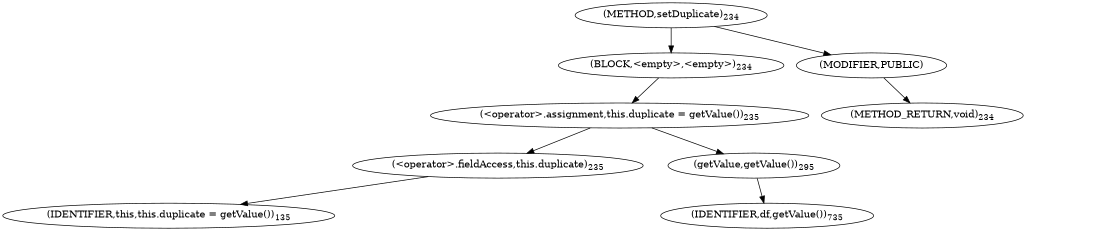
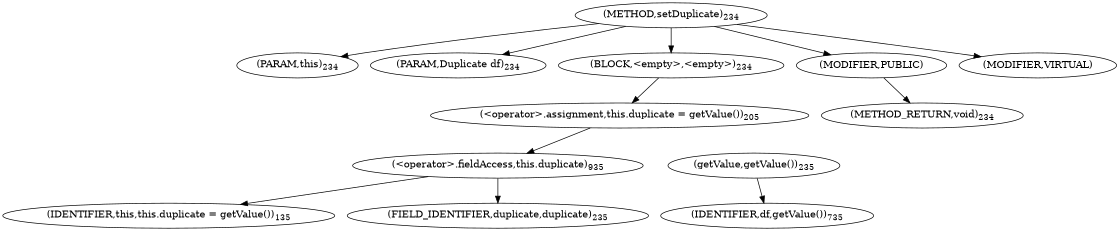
node "(PARAM,this)": added
node "(PARAM,Duplicate df)": added
node "(MODIFIER,VIRTUAL)": added
node "(<operator>.assignment,this.duplicate = getValue())": text "235" -> "205"
edge "(<operator>.assignment,this.duplicate = getValue())" -> "(getValue,getValue())": removed
node "(<operator>.fieldAccess,this.duplicate)": text "235" -> "935"
node "(getValue,getValue())": text "295" -> "235"
node "(FIELD_IDENTIFIER,duplicate,duplicate)": added
